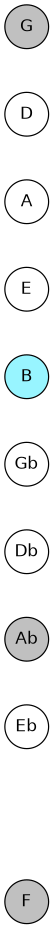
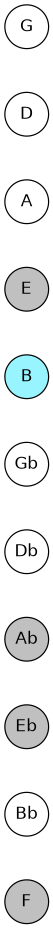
node "G": fillcolor gray -> white
node "E": fillcolor white -> gray
node "Eb": fillcolor white -> gray
node "Bb": added
